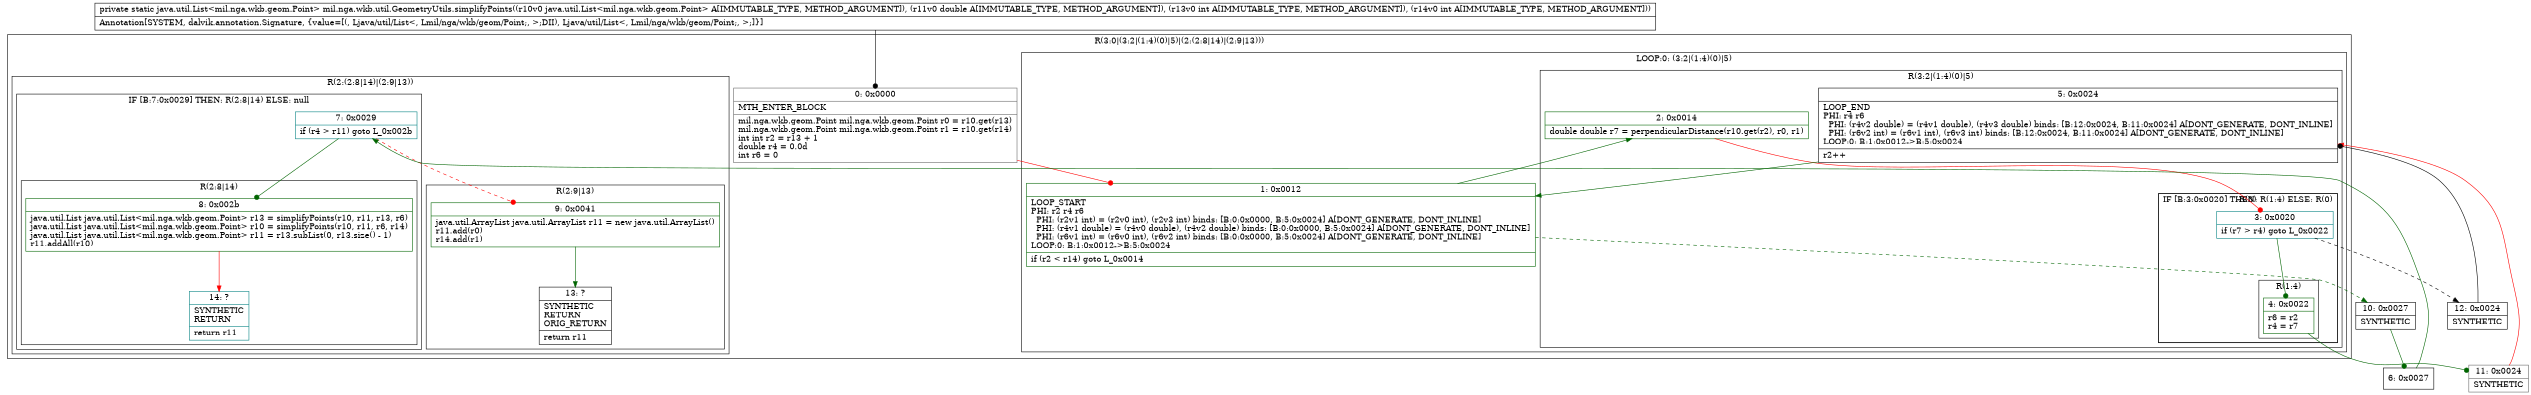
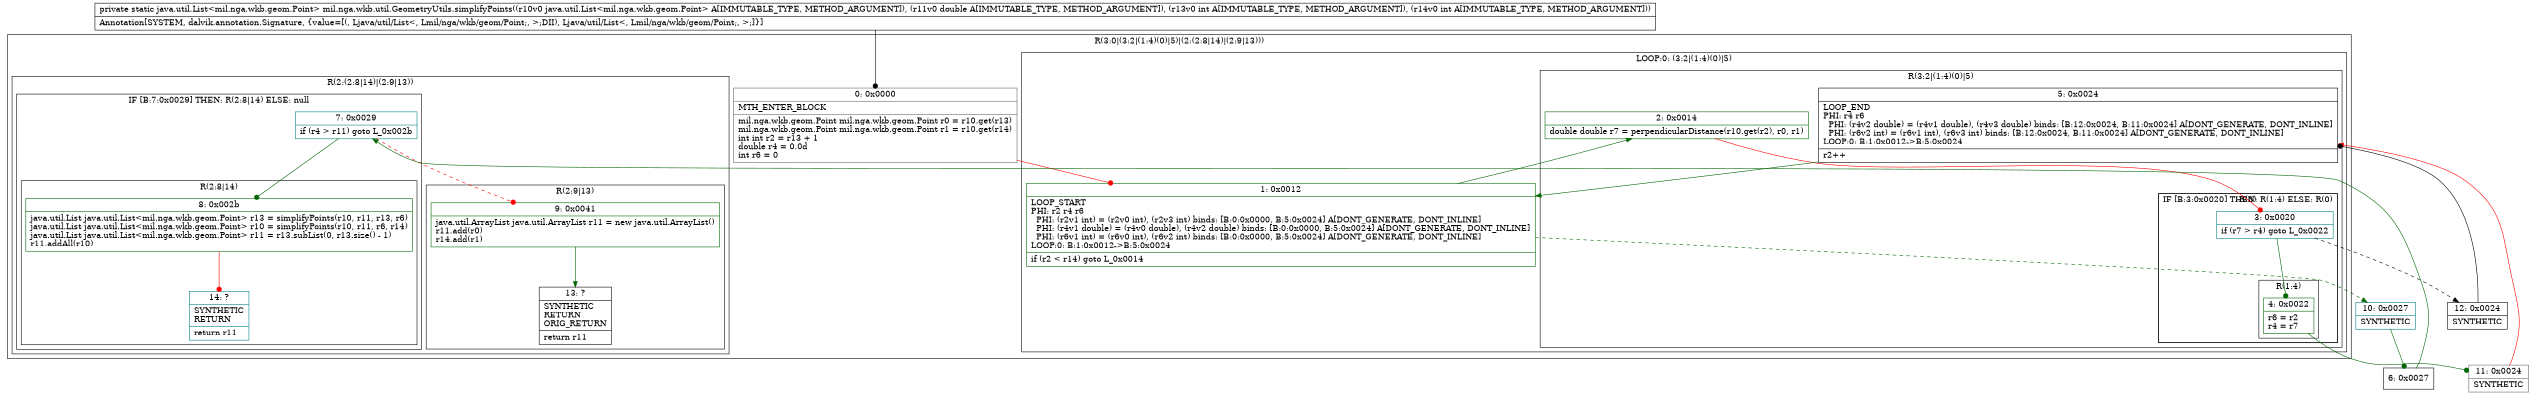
edge "8: 0x002b" -> "14: ?": arrowhead normal -> dot
node "10: 0x0027": color black -> teal
